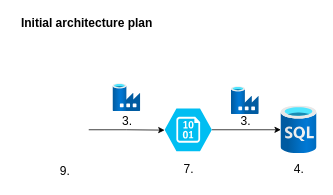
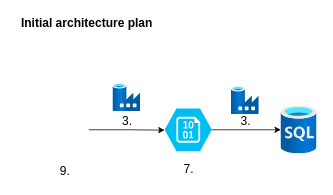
node "4.": removed
